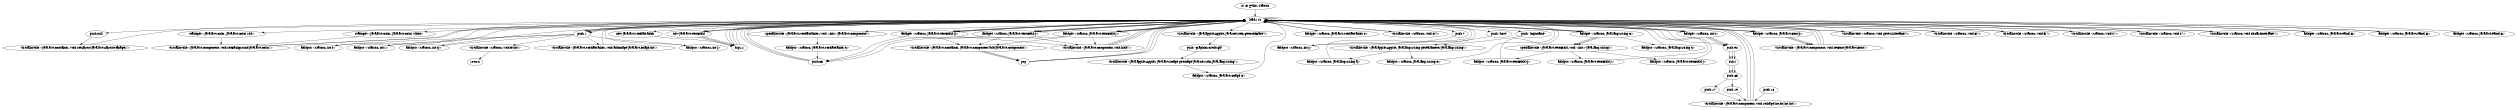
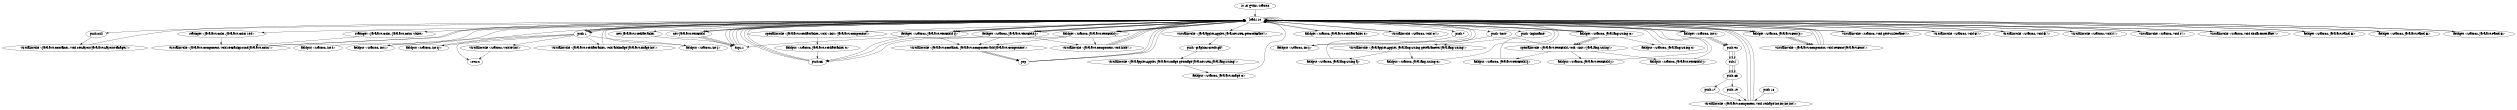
edge "load.r r0" -> "push 92": now "load.r r0" -> "fieldget <Stats02: java.awt.Panel È>"
edge "push 1" -> "fieldput <Stats02: int İ>": now "push 1" -> "return"
edge "fieldget <Stats02: java.awt.TextField ĳ>" -> "virtualinvoke <java.awt.Component: void hide()>": now "fieldget <Stats02: java.awt.TextField ĳ>" -> "dup1.r"
